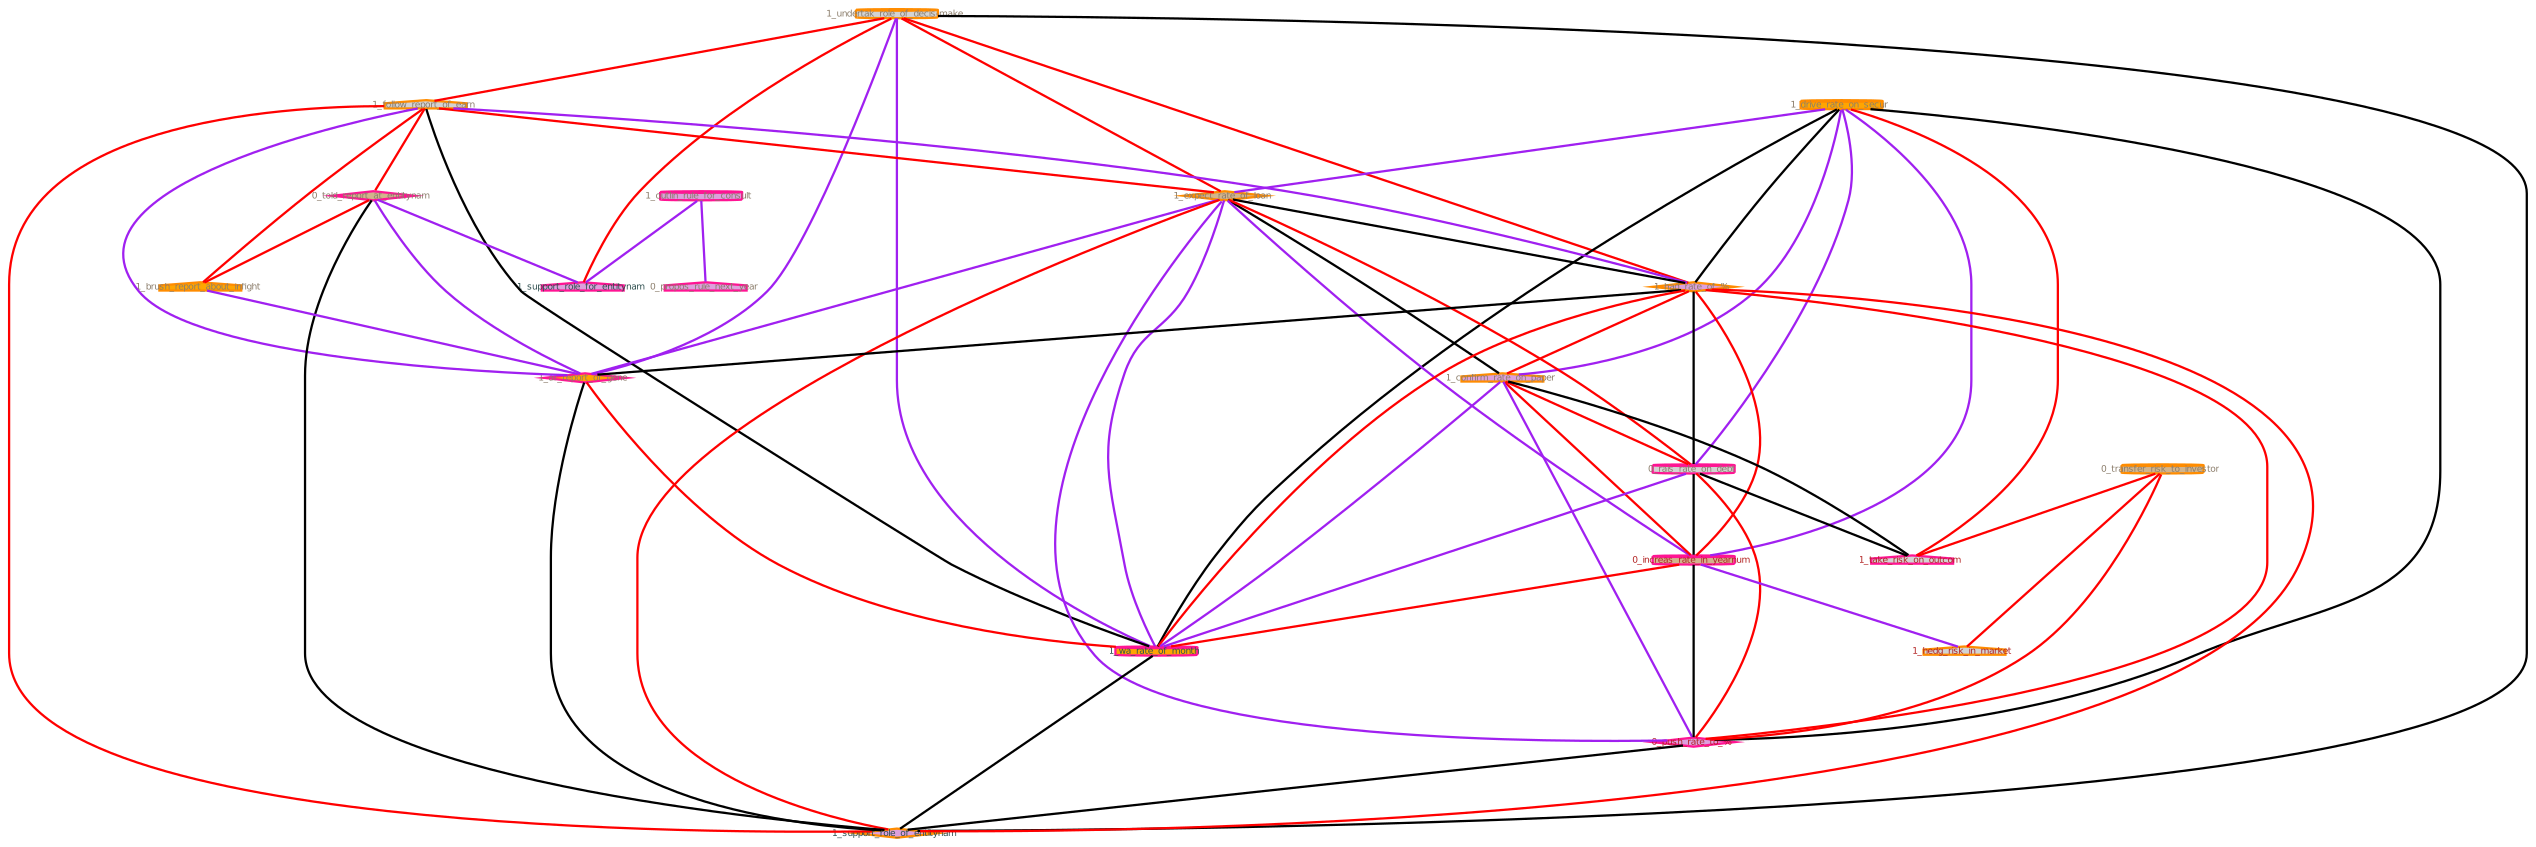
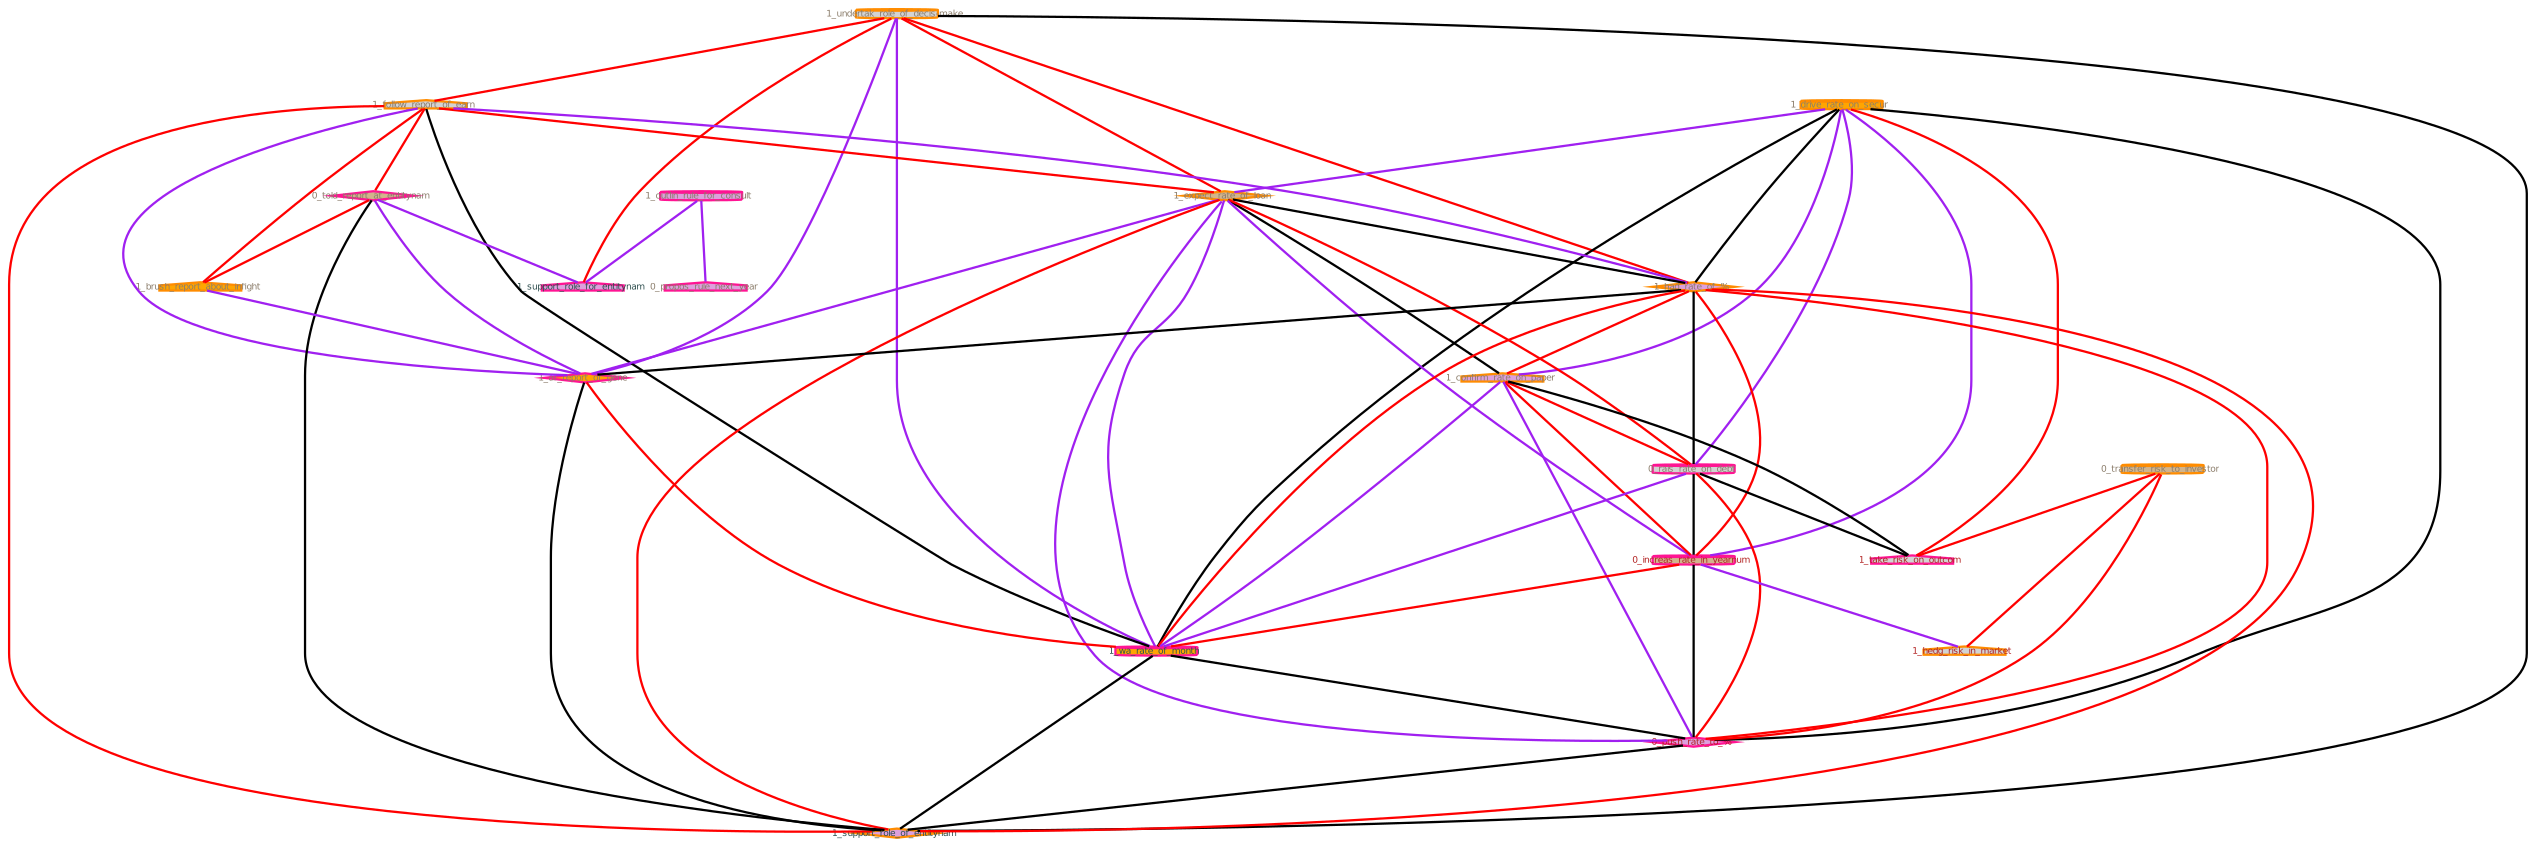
edge "1_wa_rate_of_month" -- "0_push_rate_to_%": added
